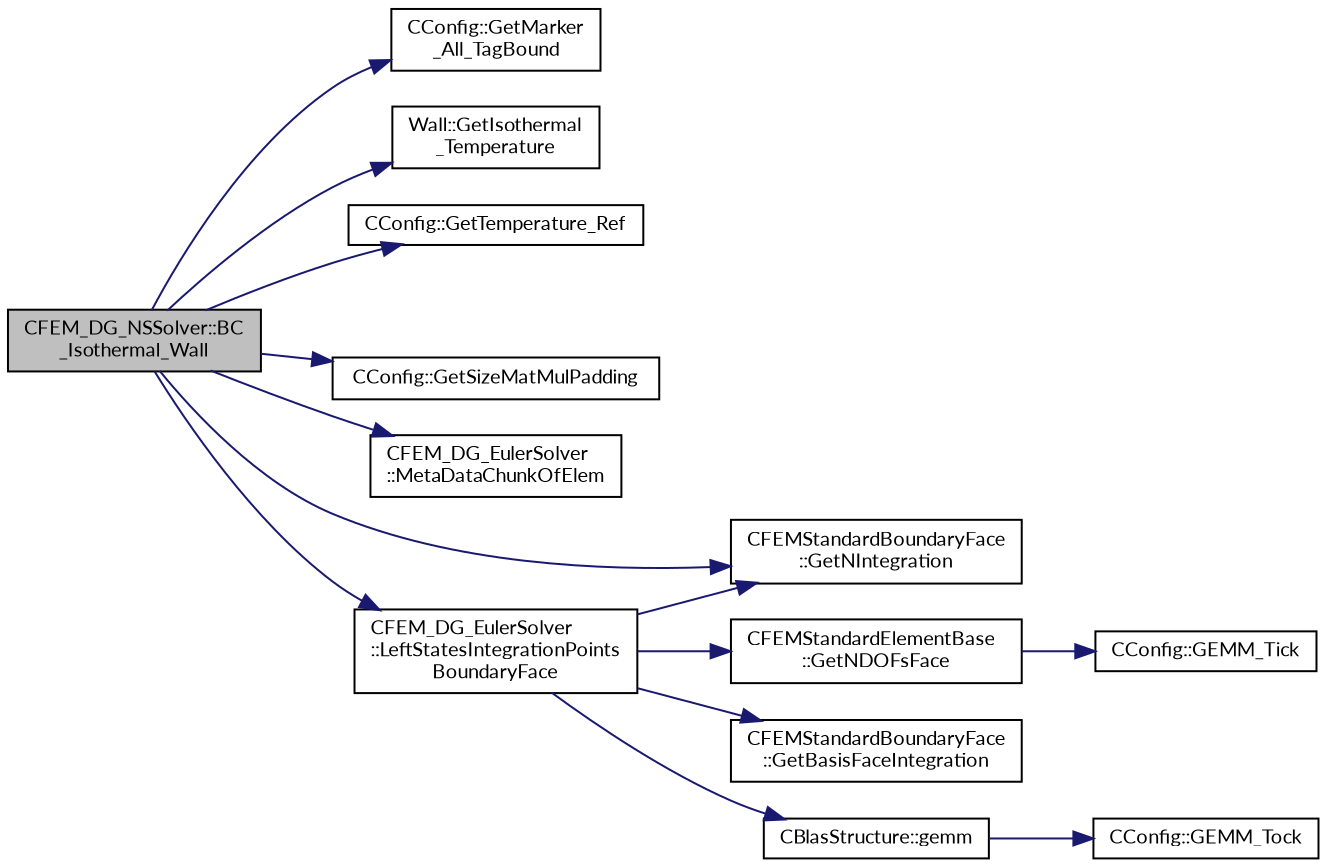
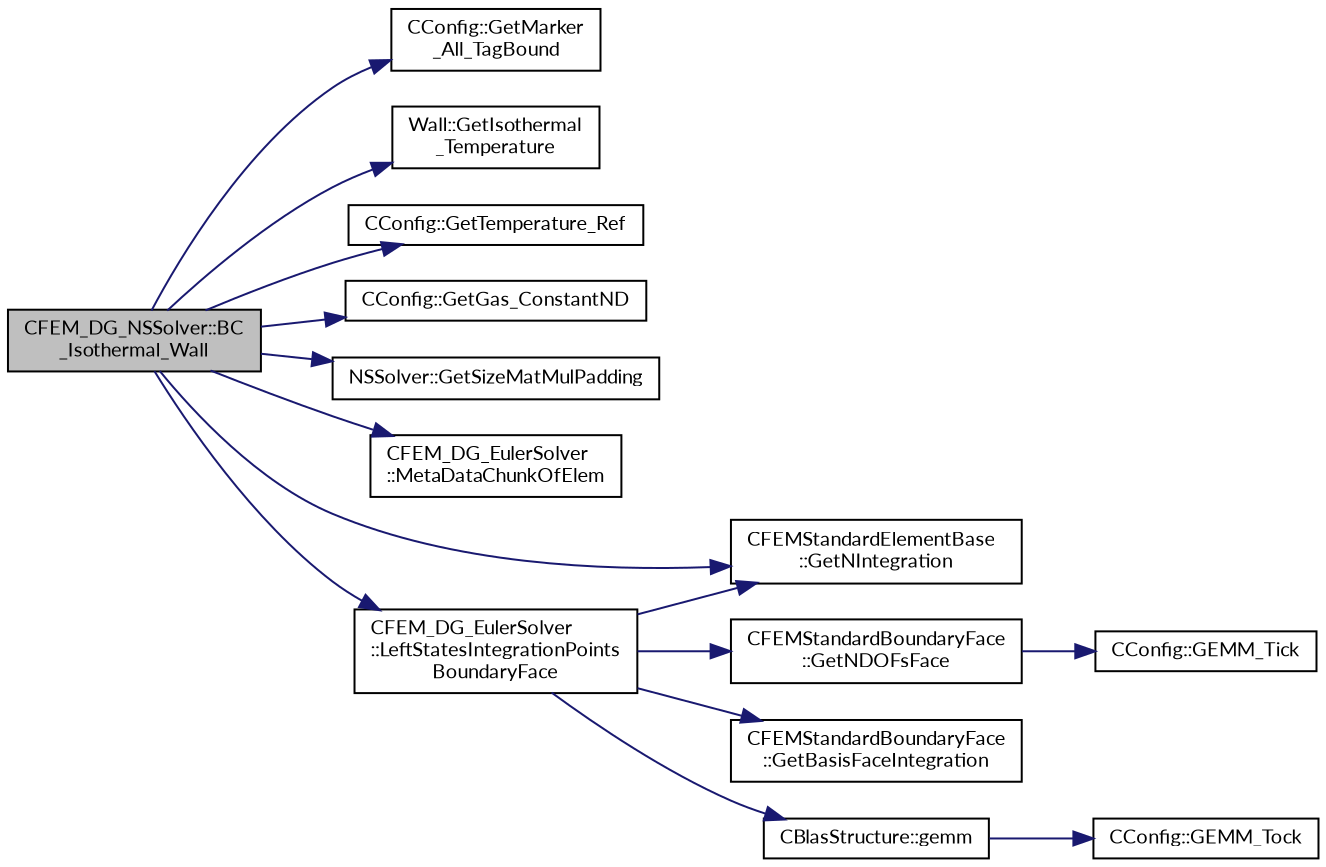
node "CConfig::GetGas_ConstantND": added
node "CConfig::GetSizeMatMulPadding": label "CConfig::GetSizeMatMulPadding" -> "NSSolver::GetSizeMatMulPadding"
node "CFEMStandardBoundaryFace ::GetNIntegration": label "CFEMStandardBoundaryFace ::GetNIntegration" -> "CFEMStandardElementBase ::GetNIntegration"
node "CFEMStandardElementBase ::GetNDOFsFace": label "CFEMStandardElementBase ::GetNDOFsFace" -> "CFEMStandardBoundaryFace ::GetNDOFsFace"
